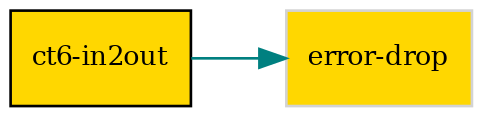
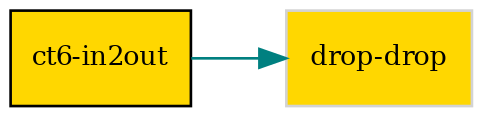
node "error-drop": label "error-drop" -> "drop-drop"
